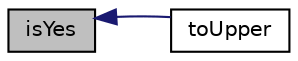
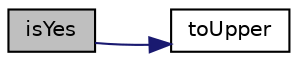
edge "toUpper" -> "isYes": reversed
